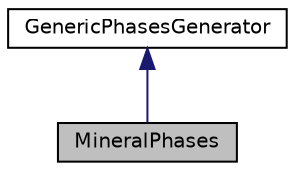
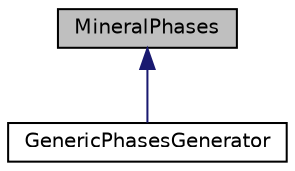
edge "MineralPhases" -> "GenericPhasesGenerator": reversed
